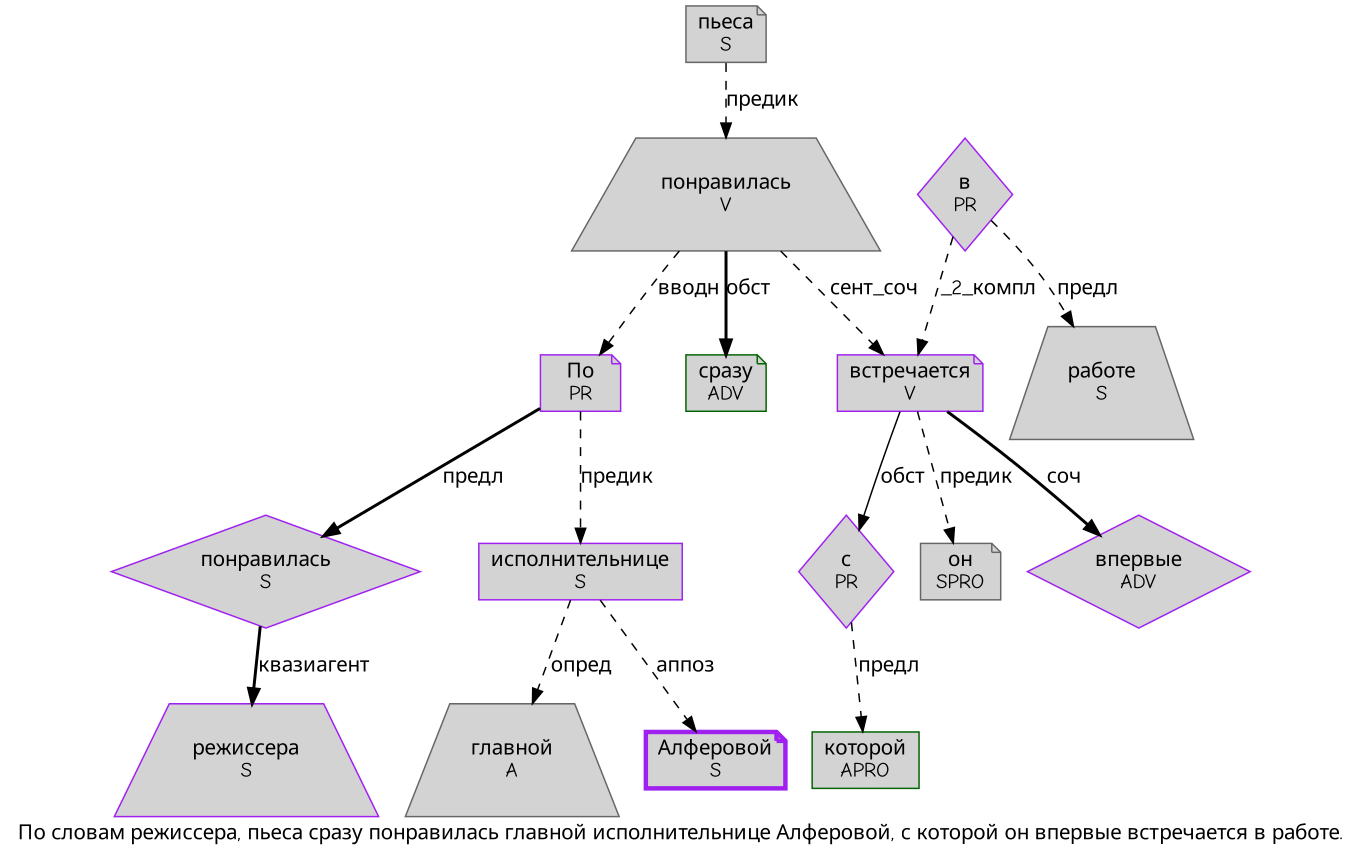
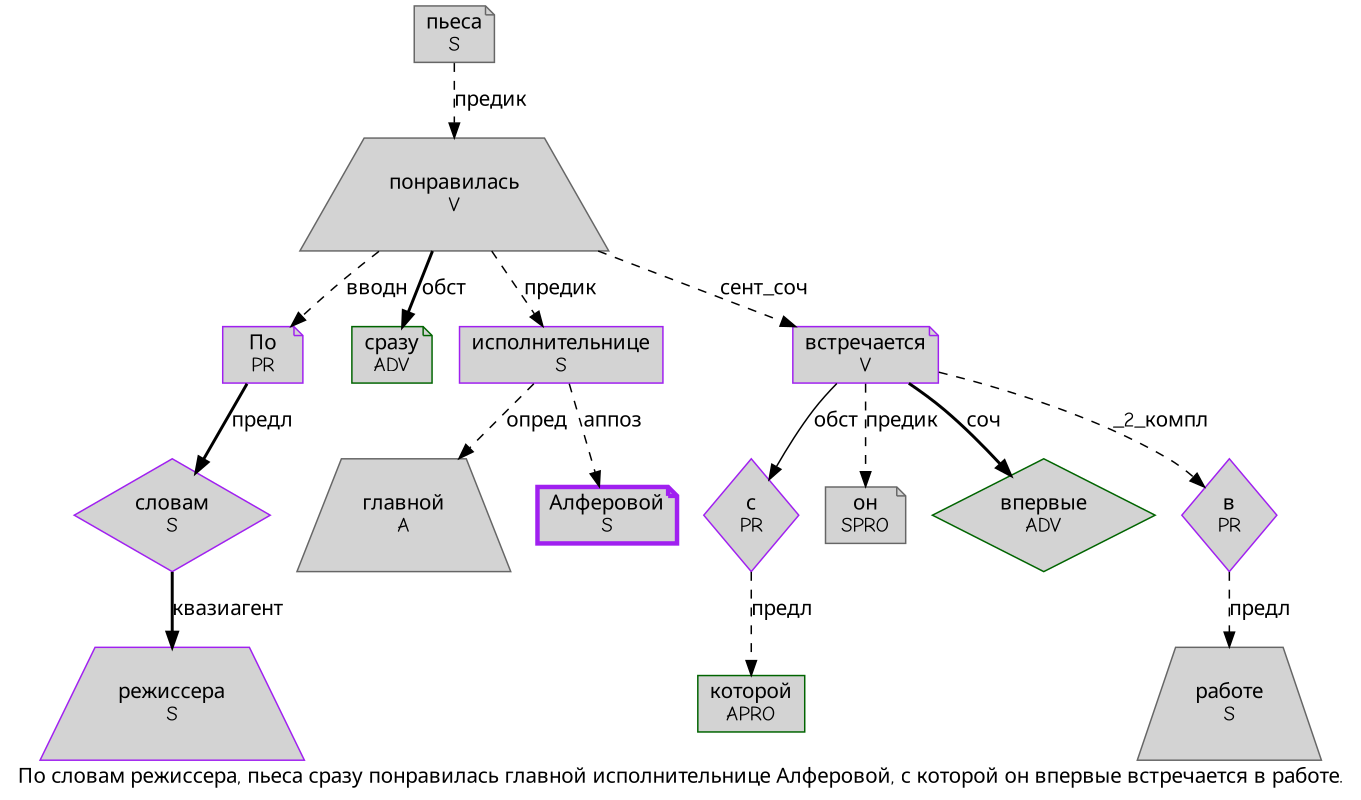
edge "в PR" -> "встречается V": reversed
edge "По PR" -> "исполнительнице S": now "понравилась V" -> "исполнительнице S"
node "понравилась S": label "понравилась S" -> "словам S"
node "впервые ADV": color purple -> darkgreen
